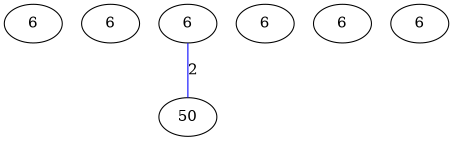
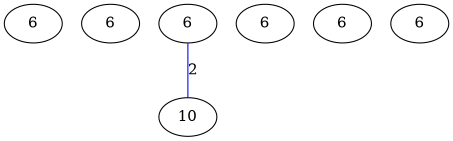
node "50": label "50" -> "10"
